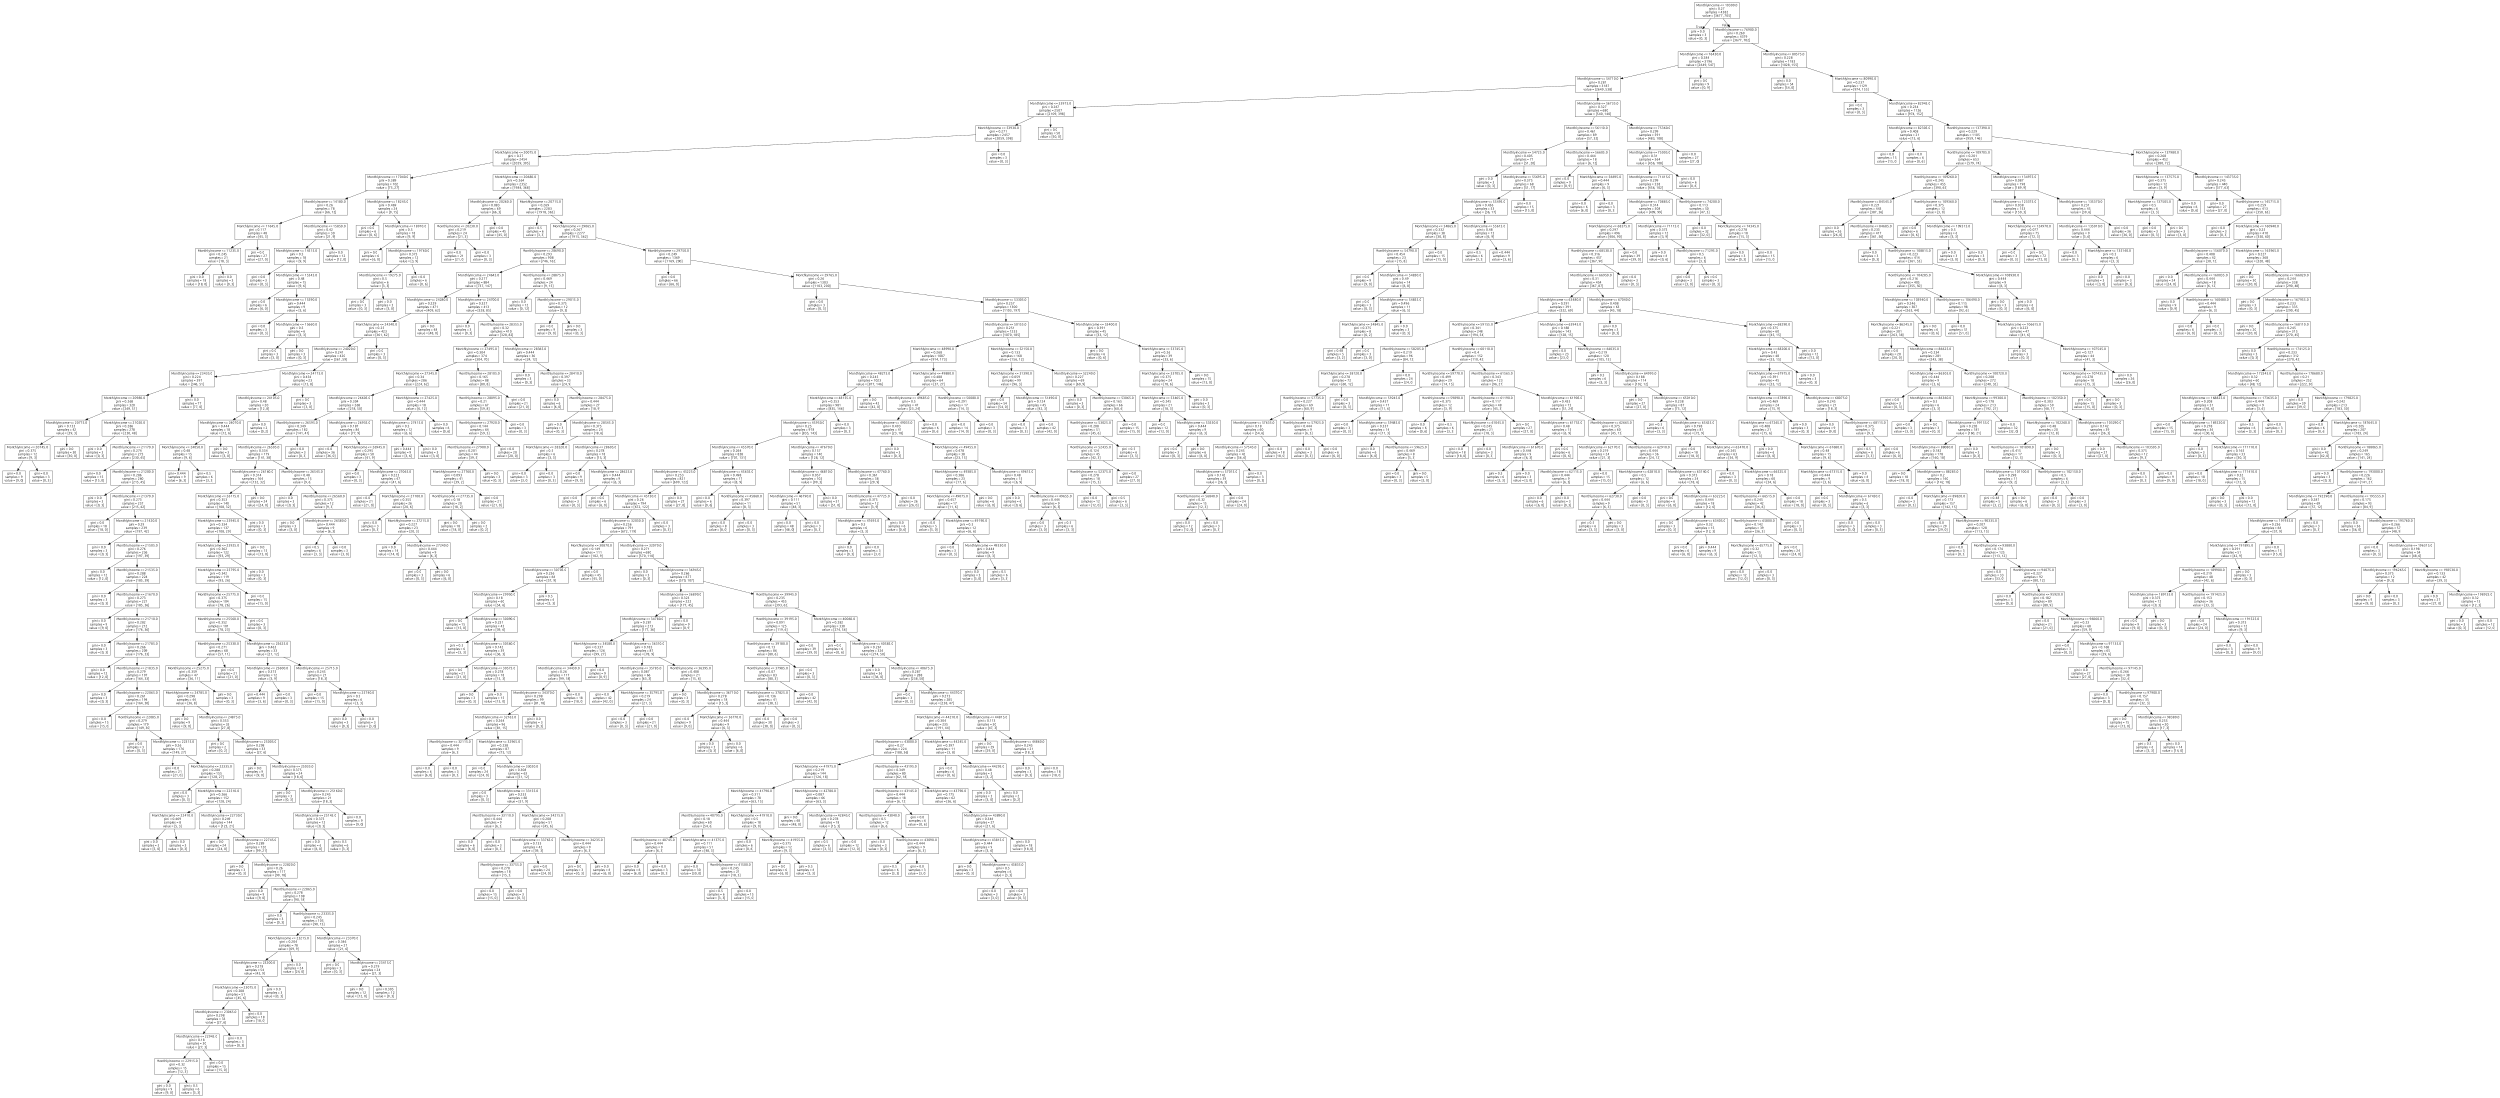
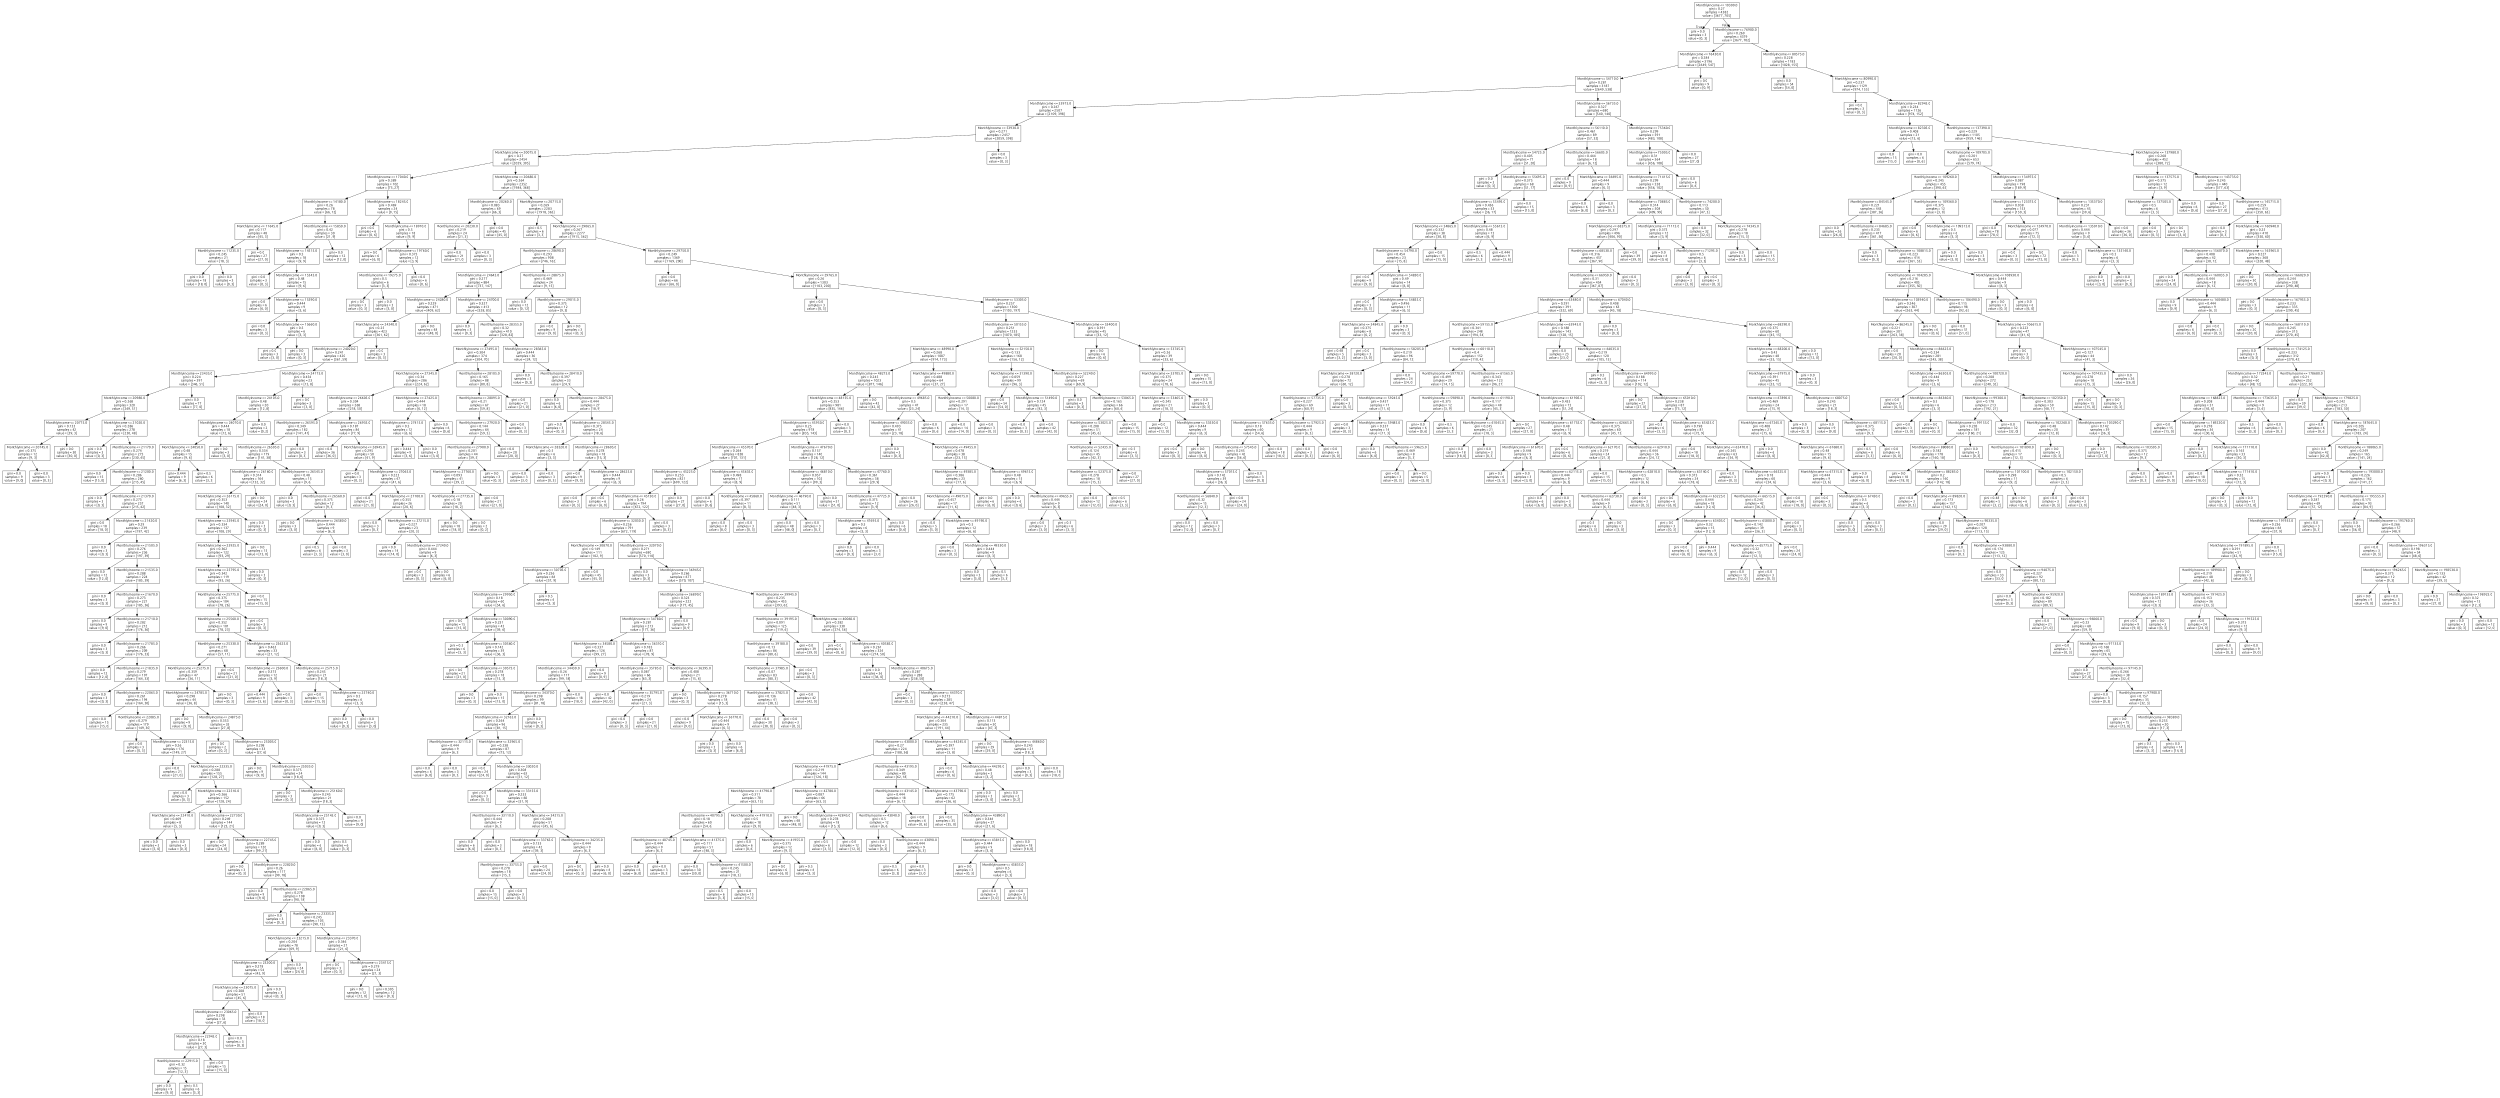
node "gini = 0.0 samples = 50 value = [50, 0]": removed
node "gini = 0.0 samples = 78 value = [78, 0]": added
node "gini = 0.0 samples = 35 value = [35, 0]": added
